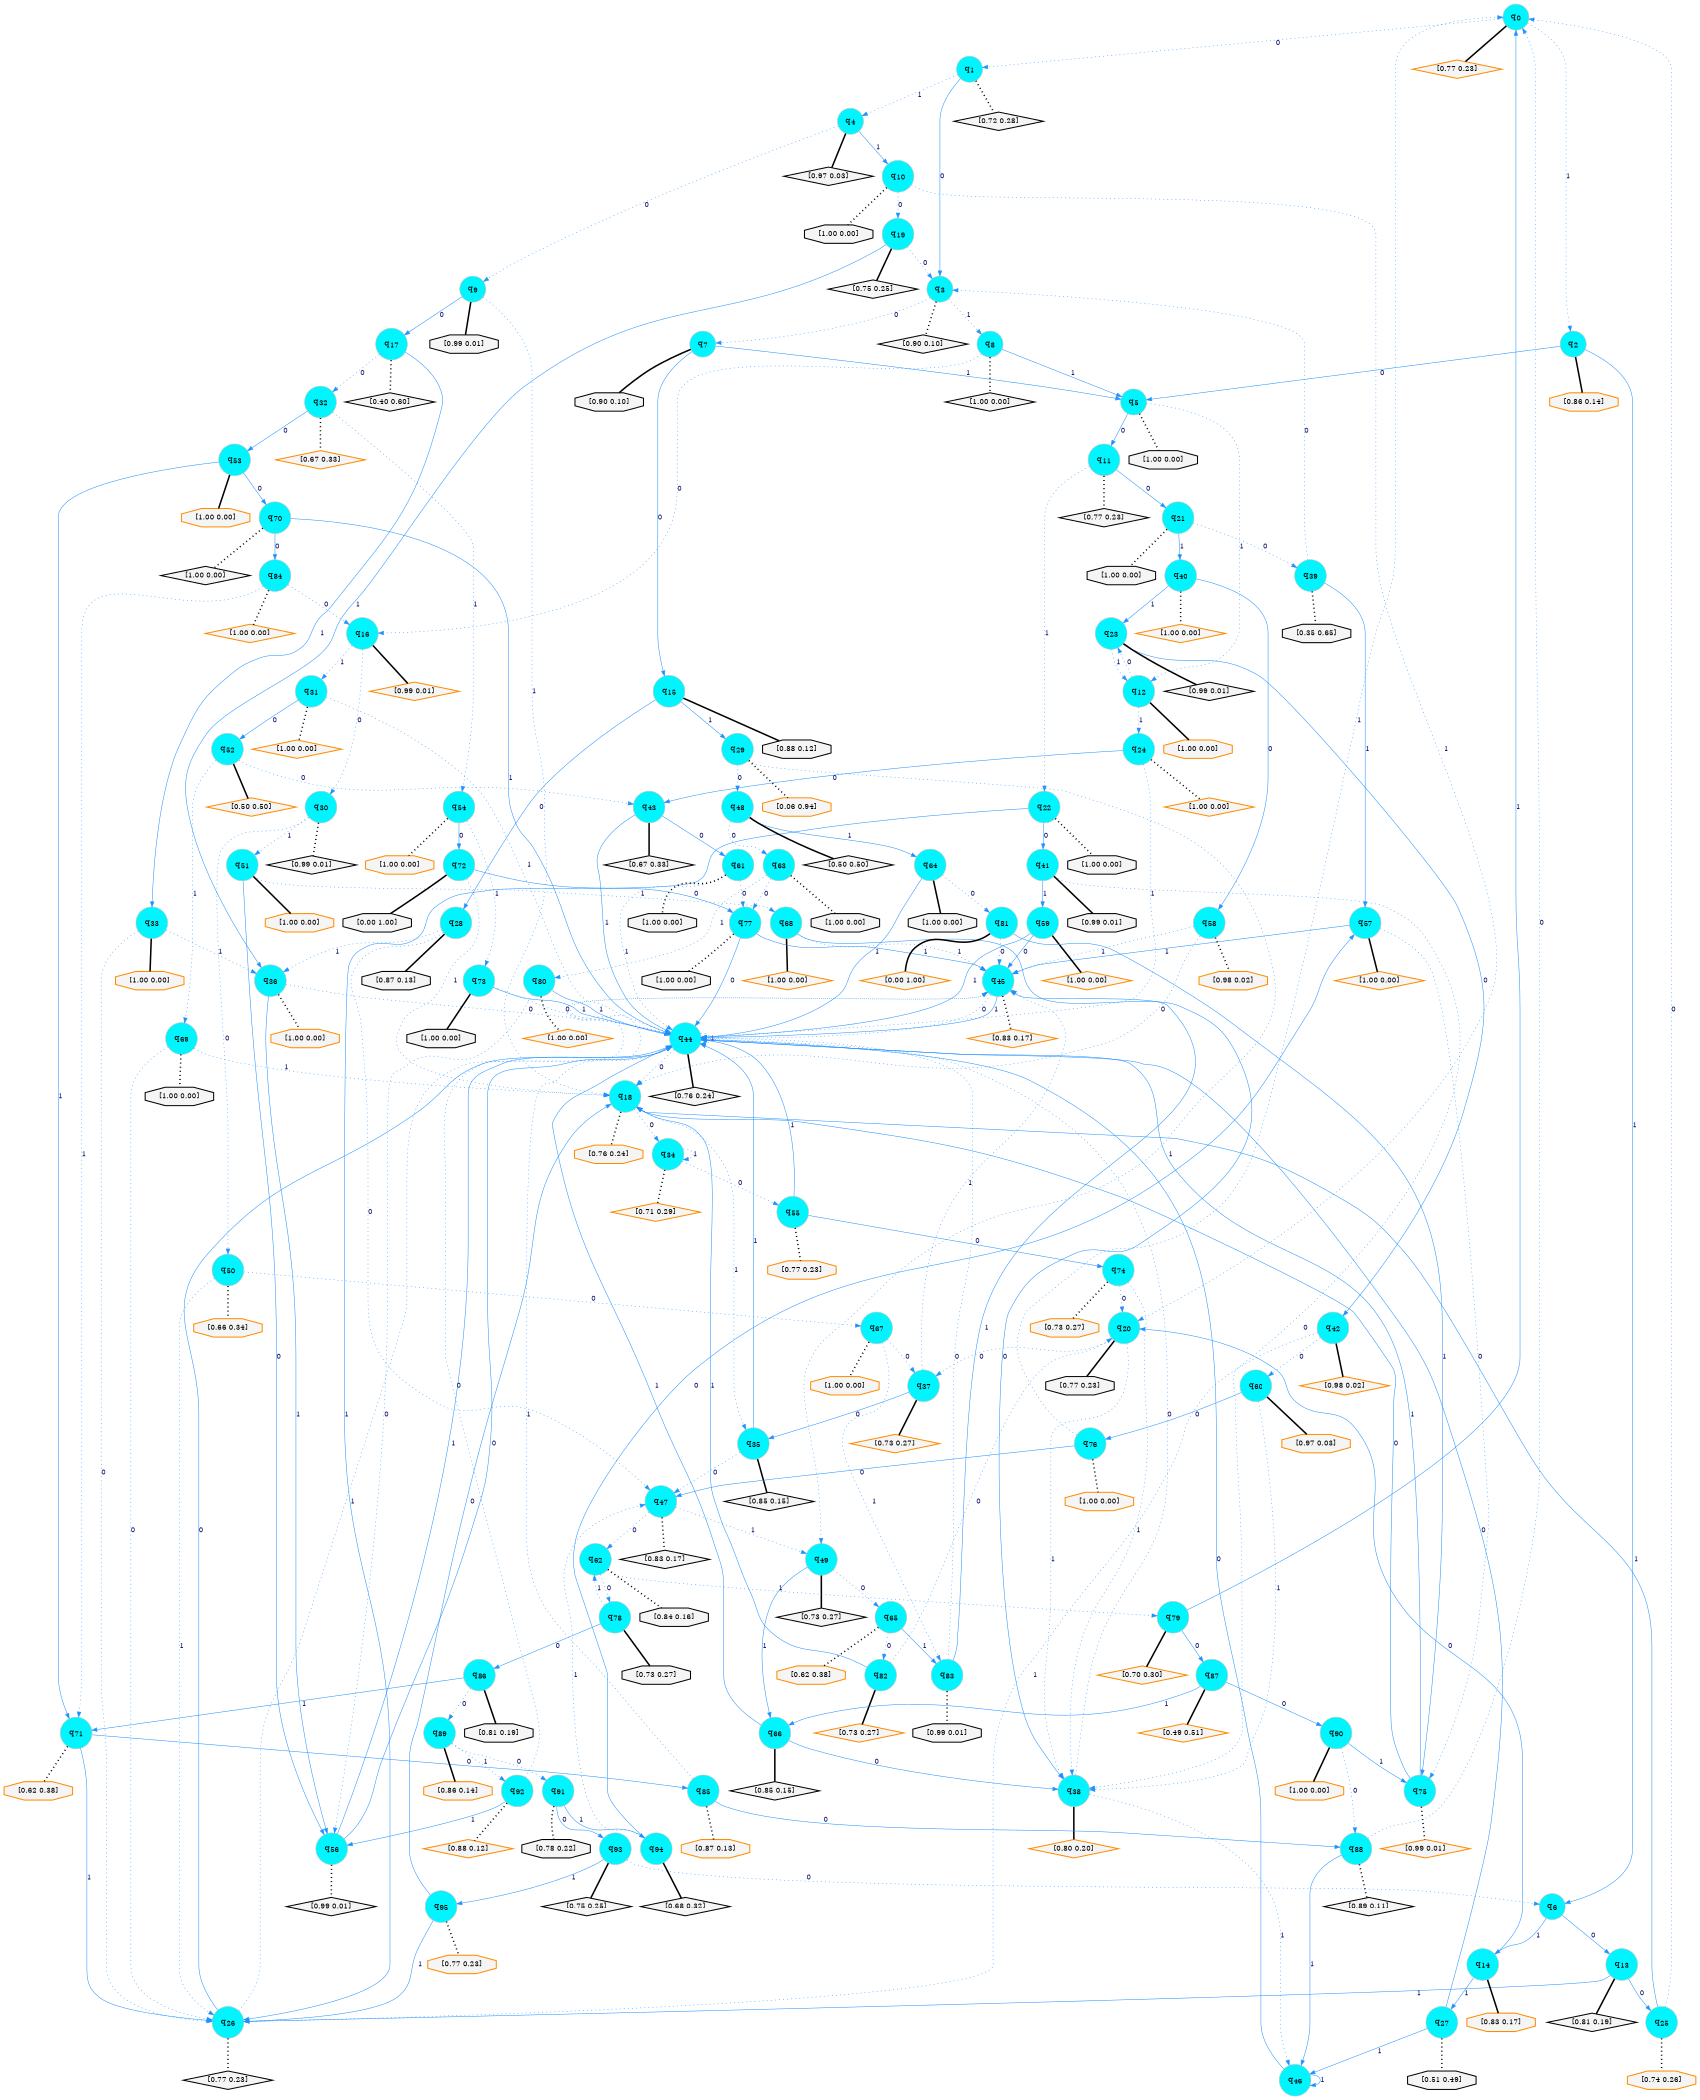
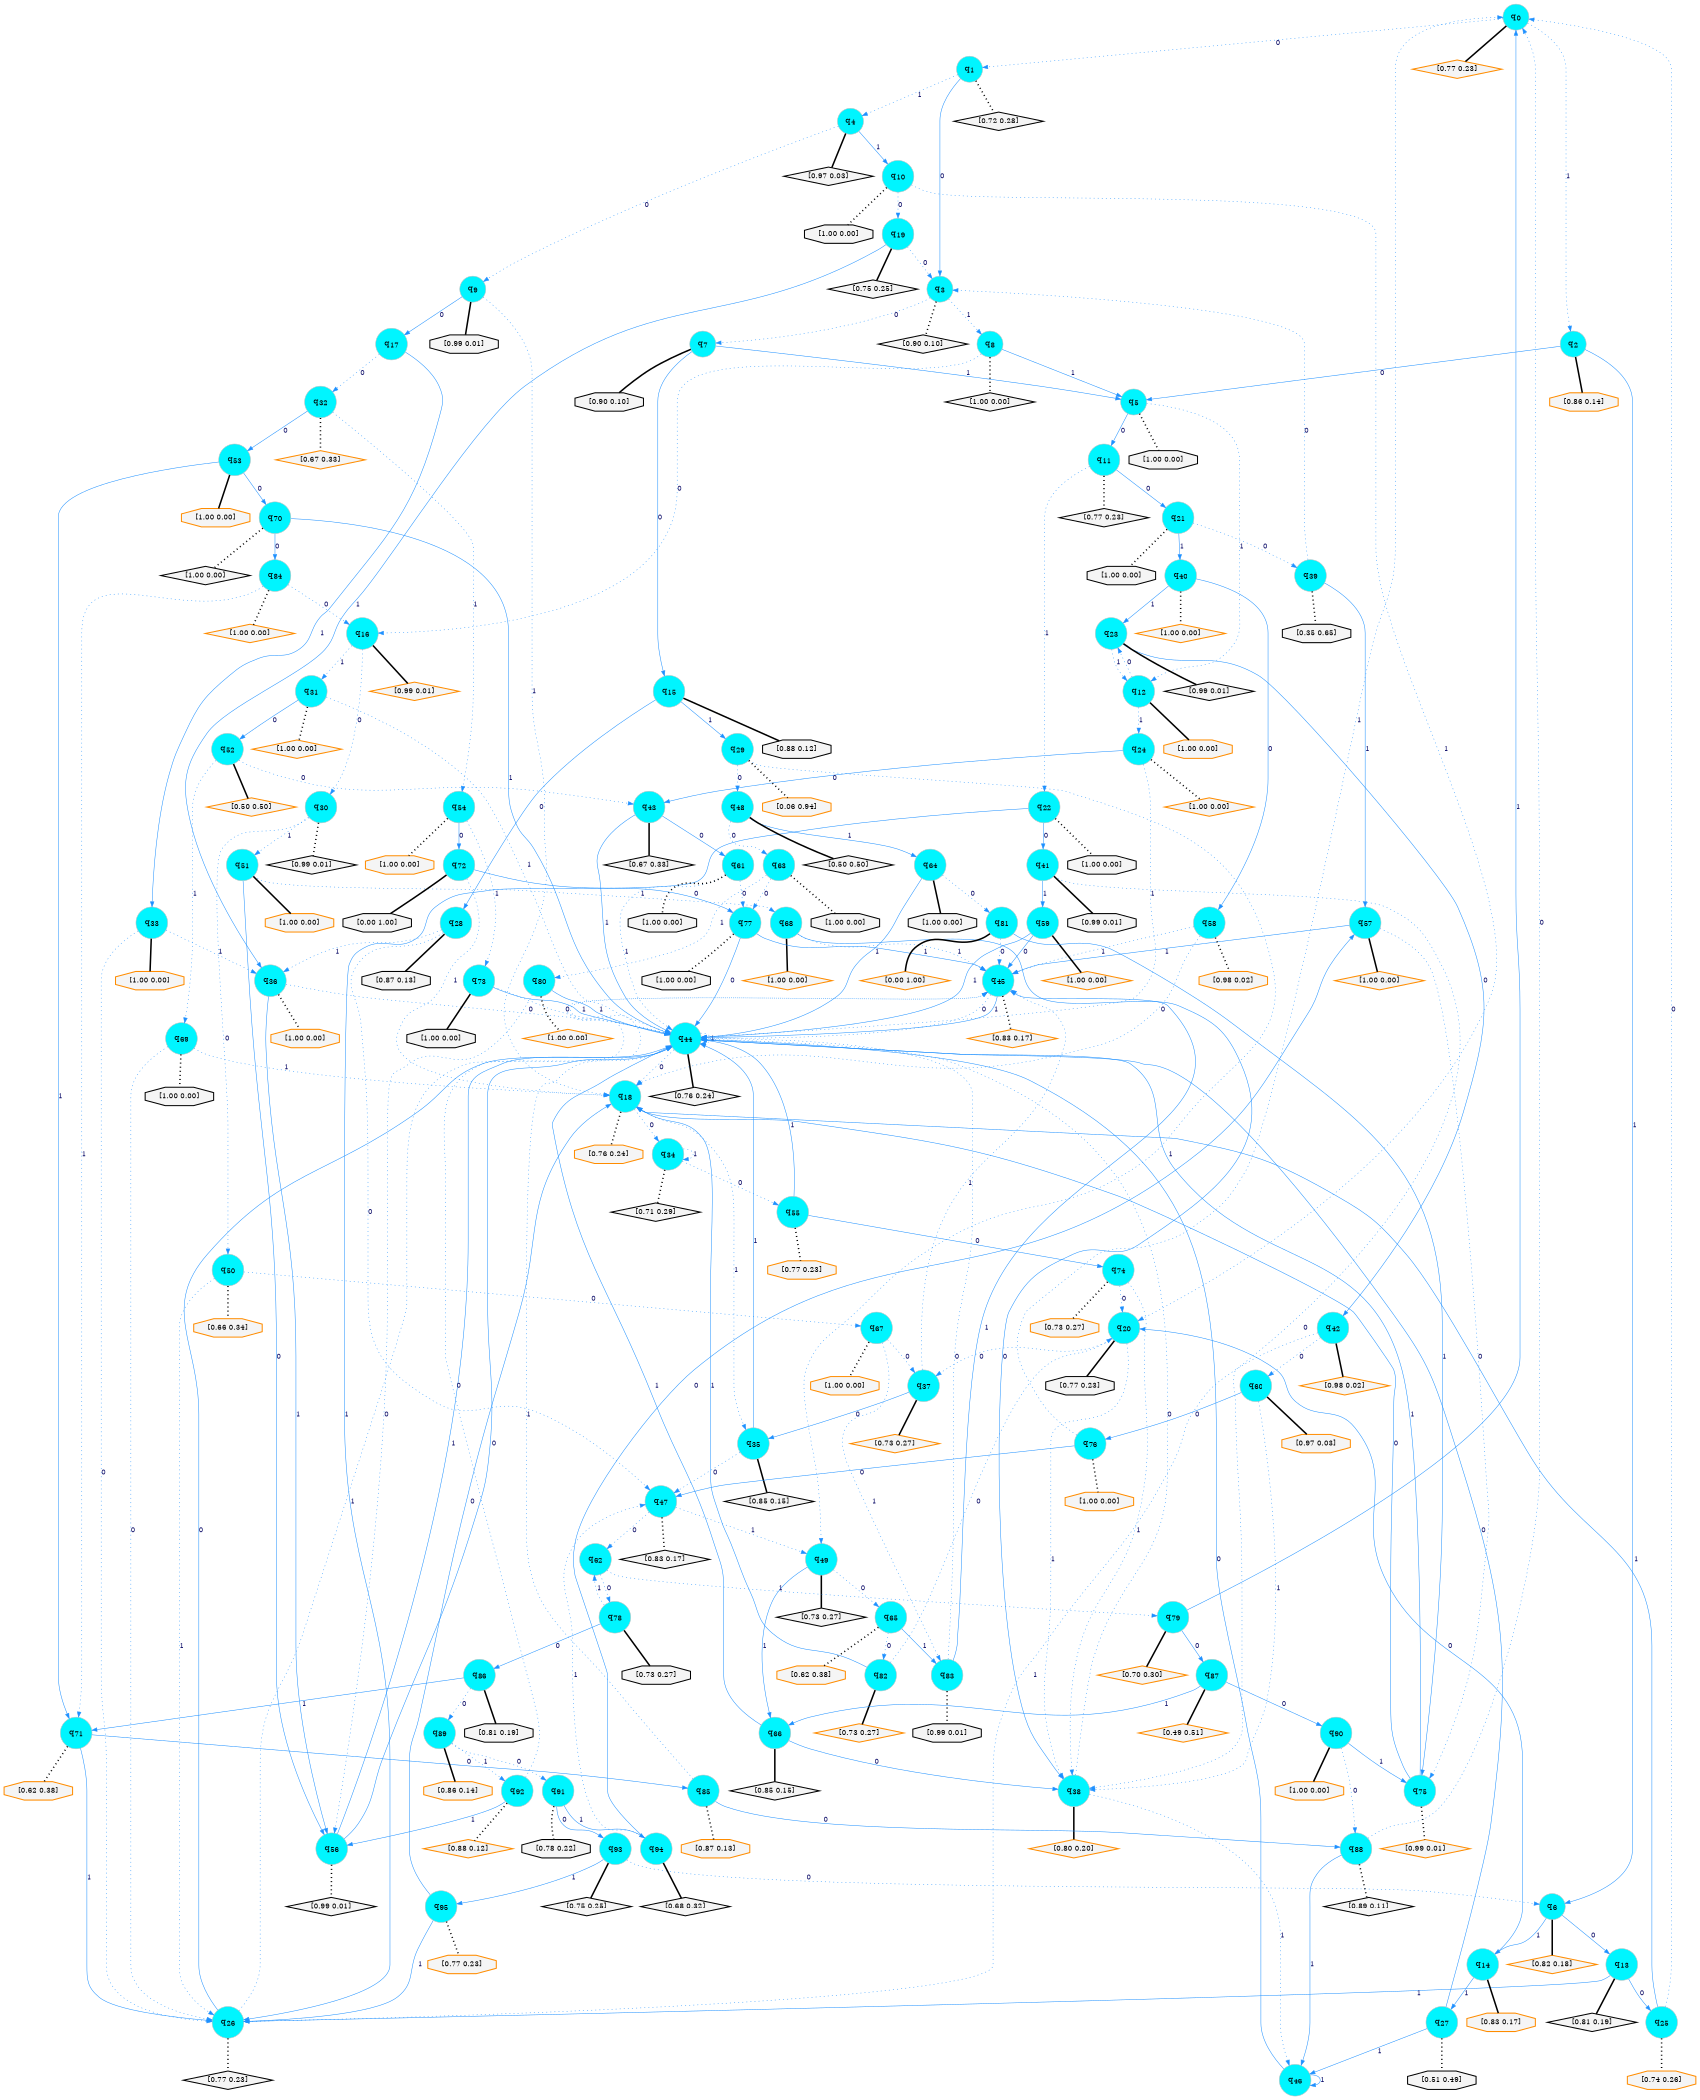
node "[0.40 0.60]": removed
node "[0.71 0.29]": color darkorange -> black
node "[0.84 0.16]": removed
node "[0.82 0.18]": added
